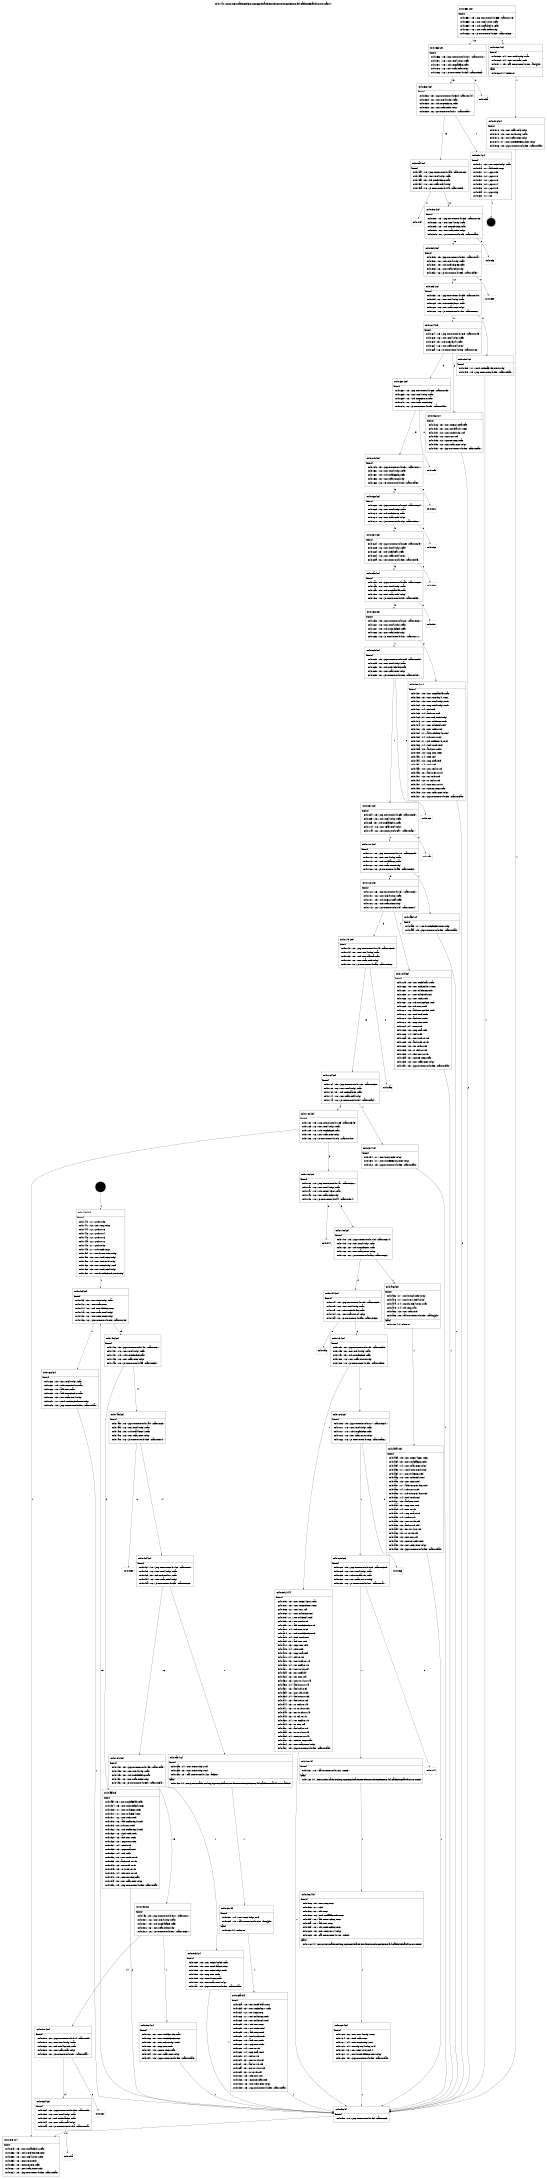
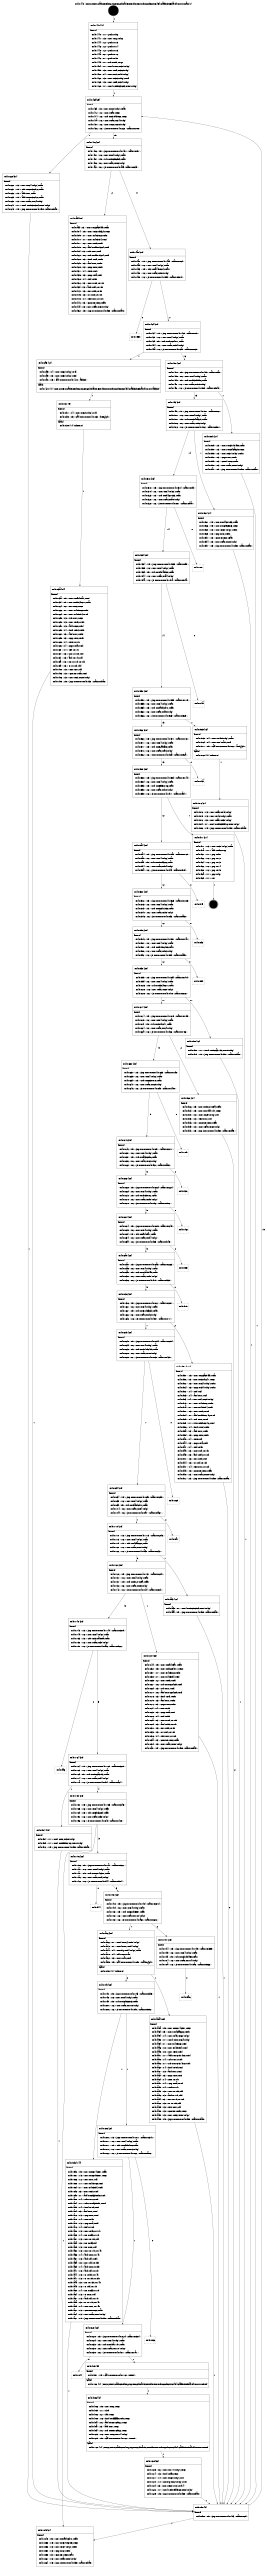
edge "0x401534 [28]" -> "0x401550 [28]": added, label "14"
edge "0x4017d4 [28]" -> "0x4017f0 [28]": now "0x401a6c [30]" -> "0x4017f0 [28]"
edge "0x401aff [88]" -> "0x401fee [5]": removed, label "2"
